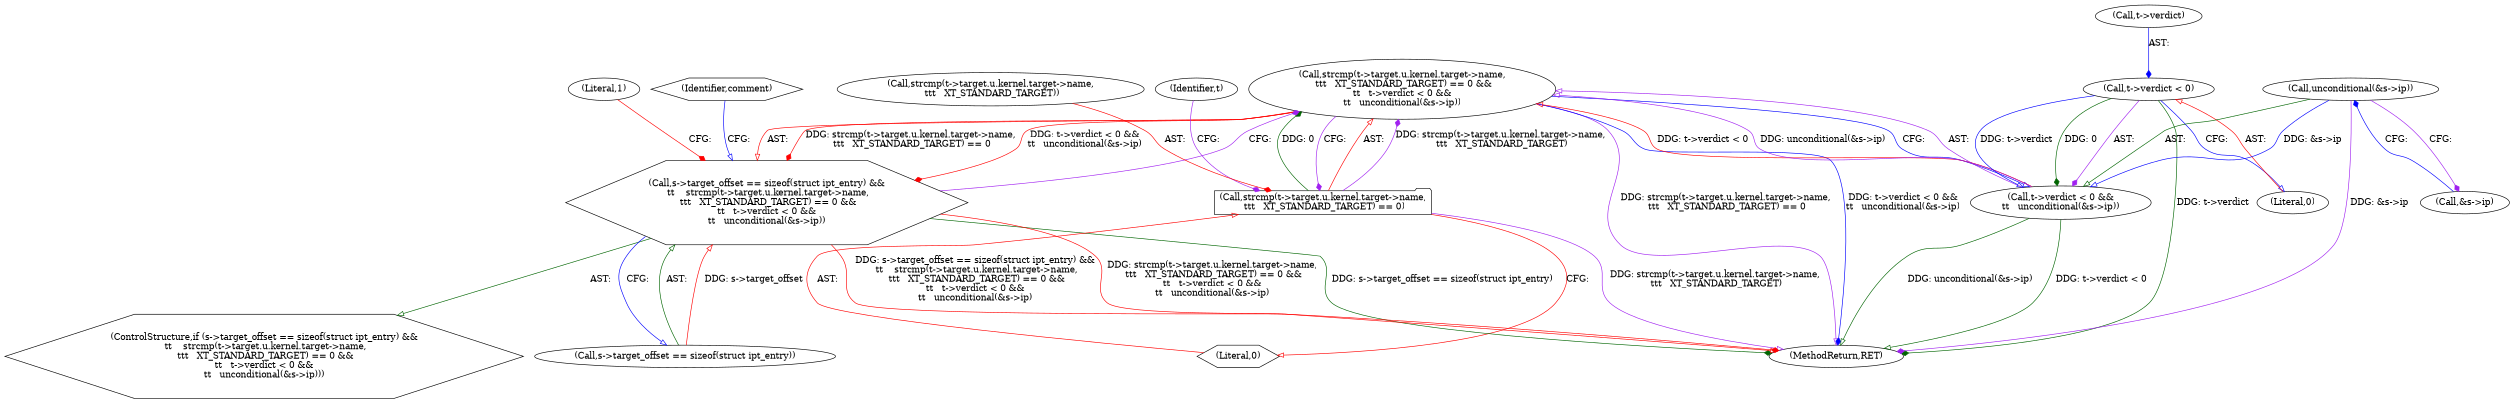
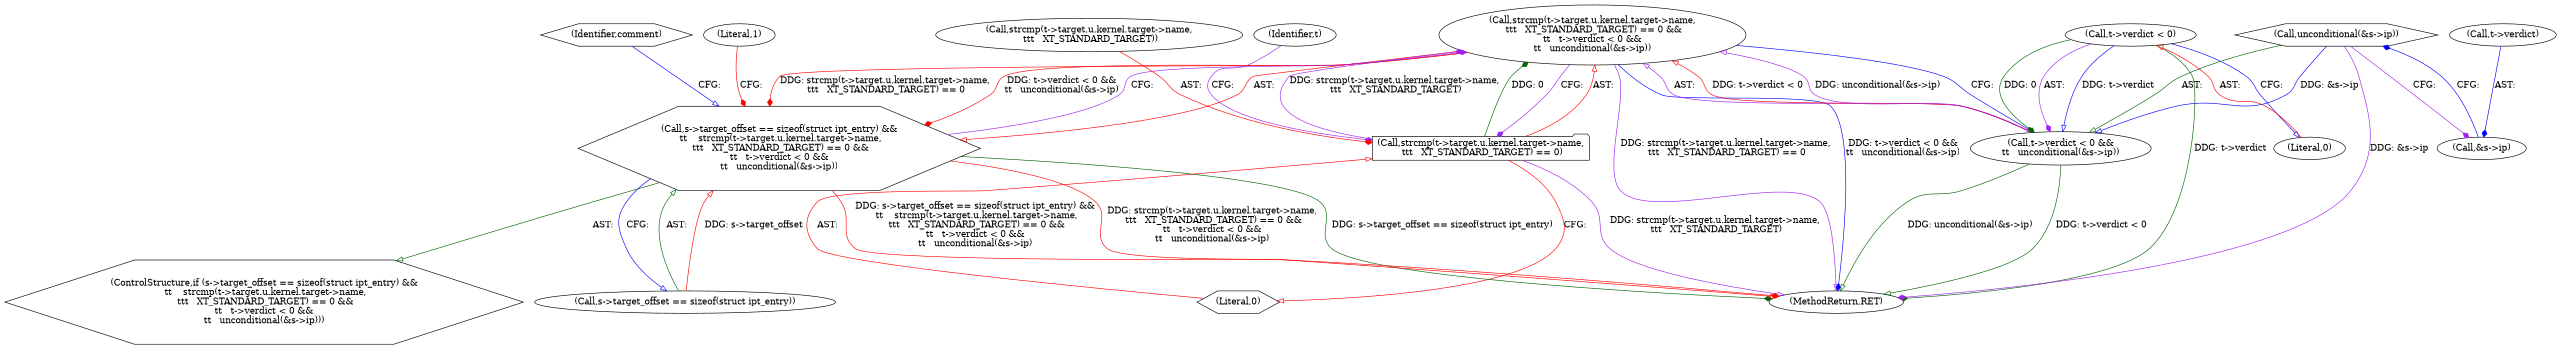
edge "(Call,t->verdict)" -> "(Call,t->verdict < 0)": now "(Call,t->verdict)" -> "(Call,&s->ip)"
node "(Call,unconditional(&s->ip))": shape ellipse -> hexagon
